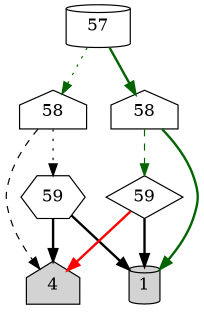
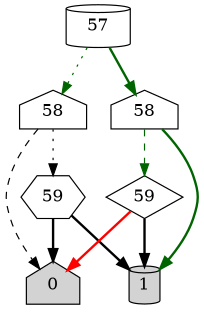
node "4": label "4" -> "0"
